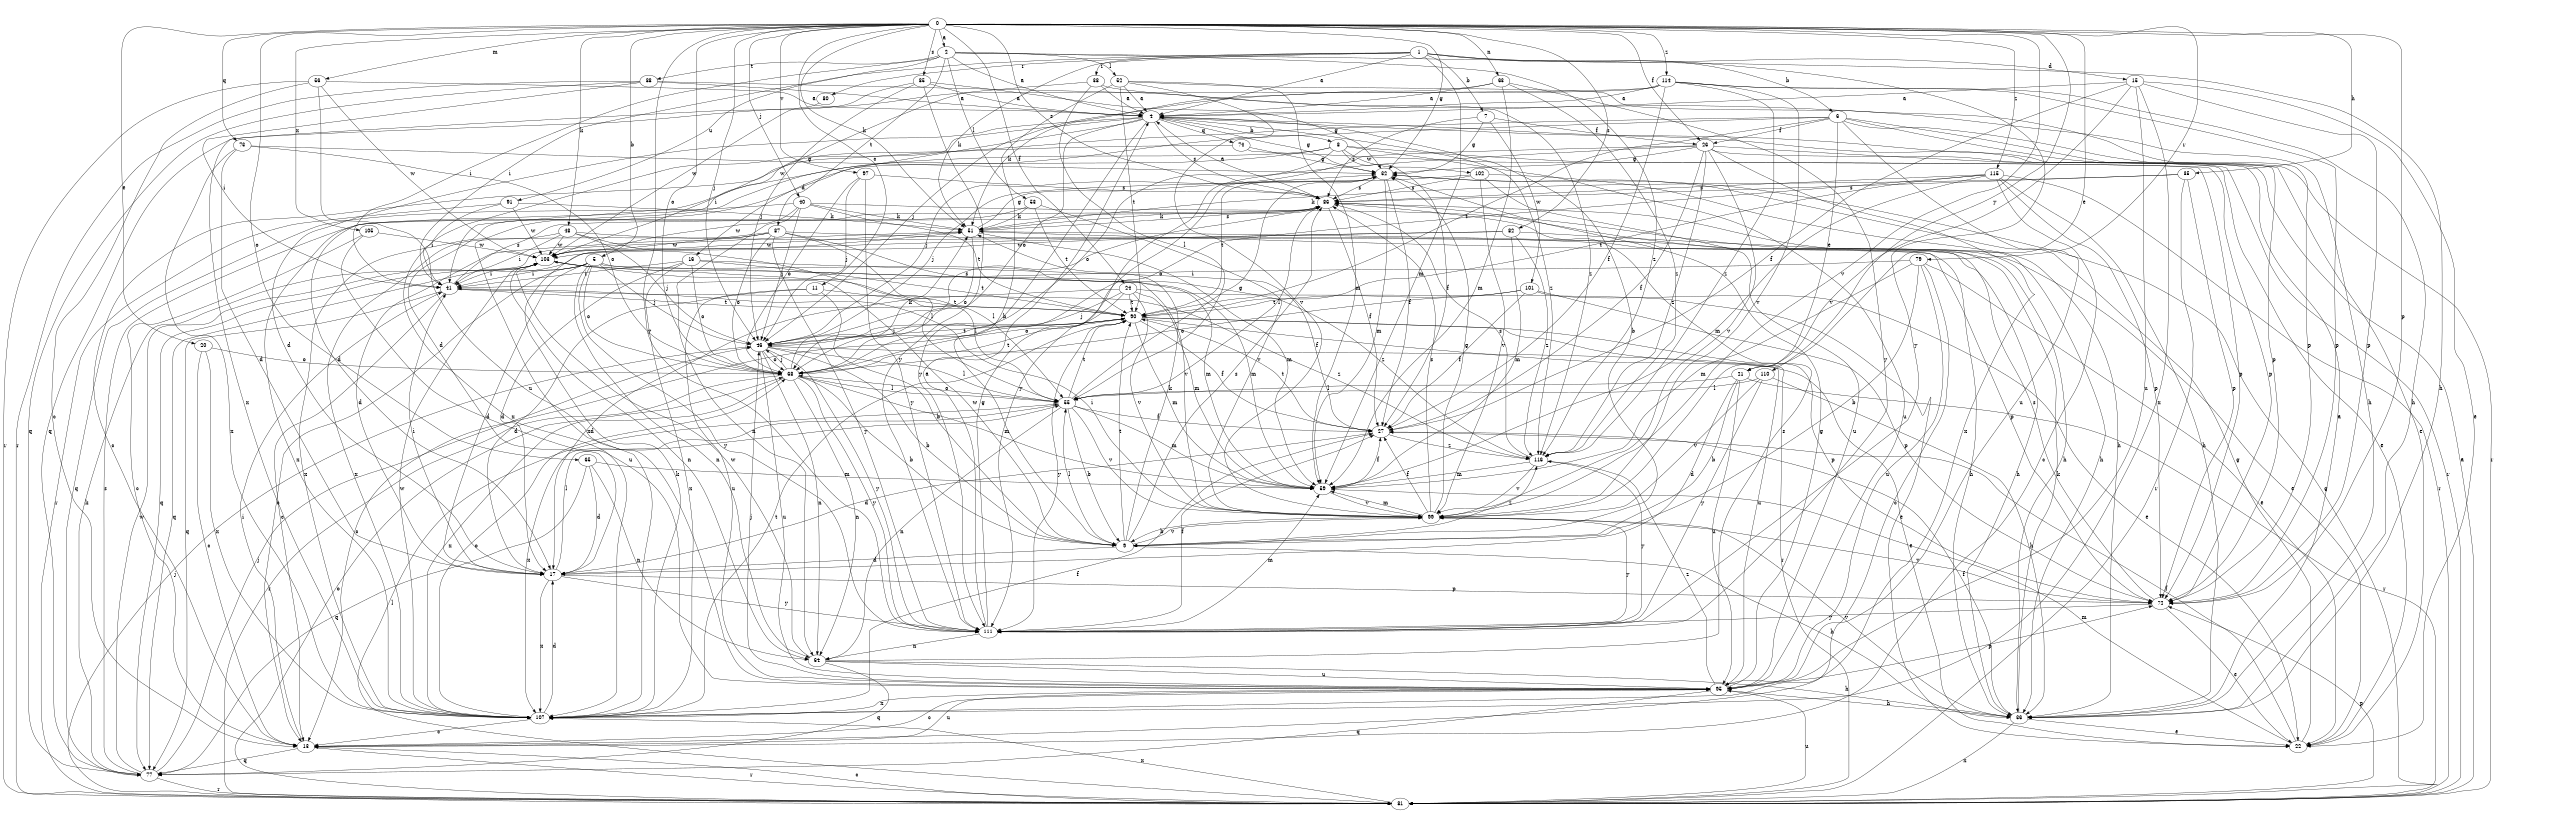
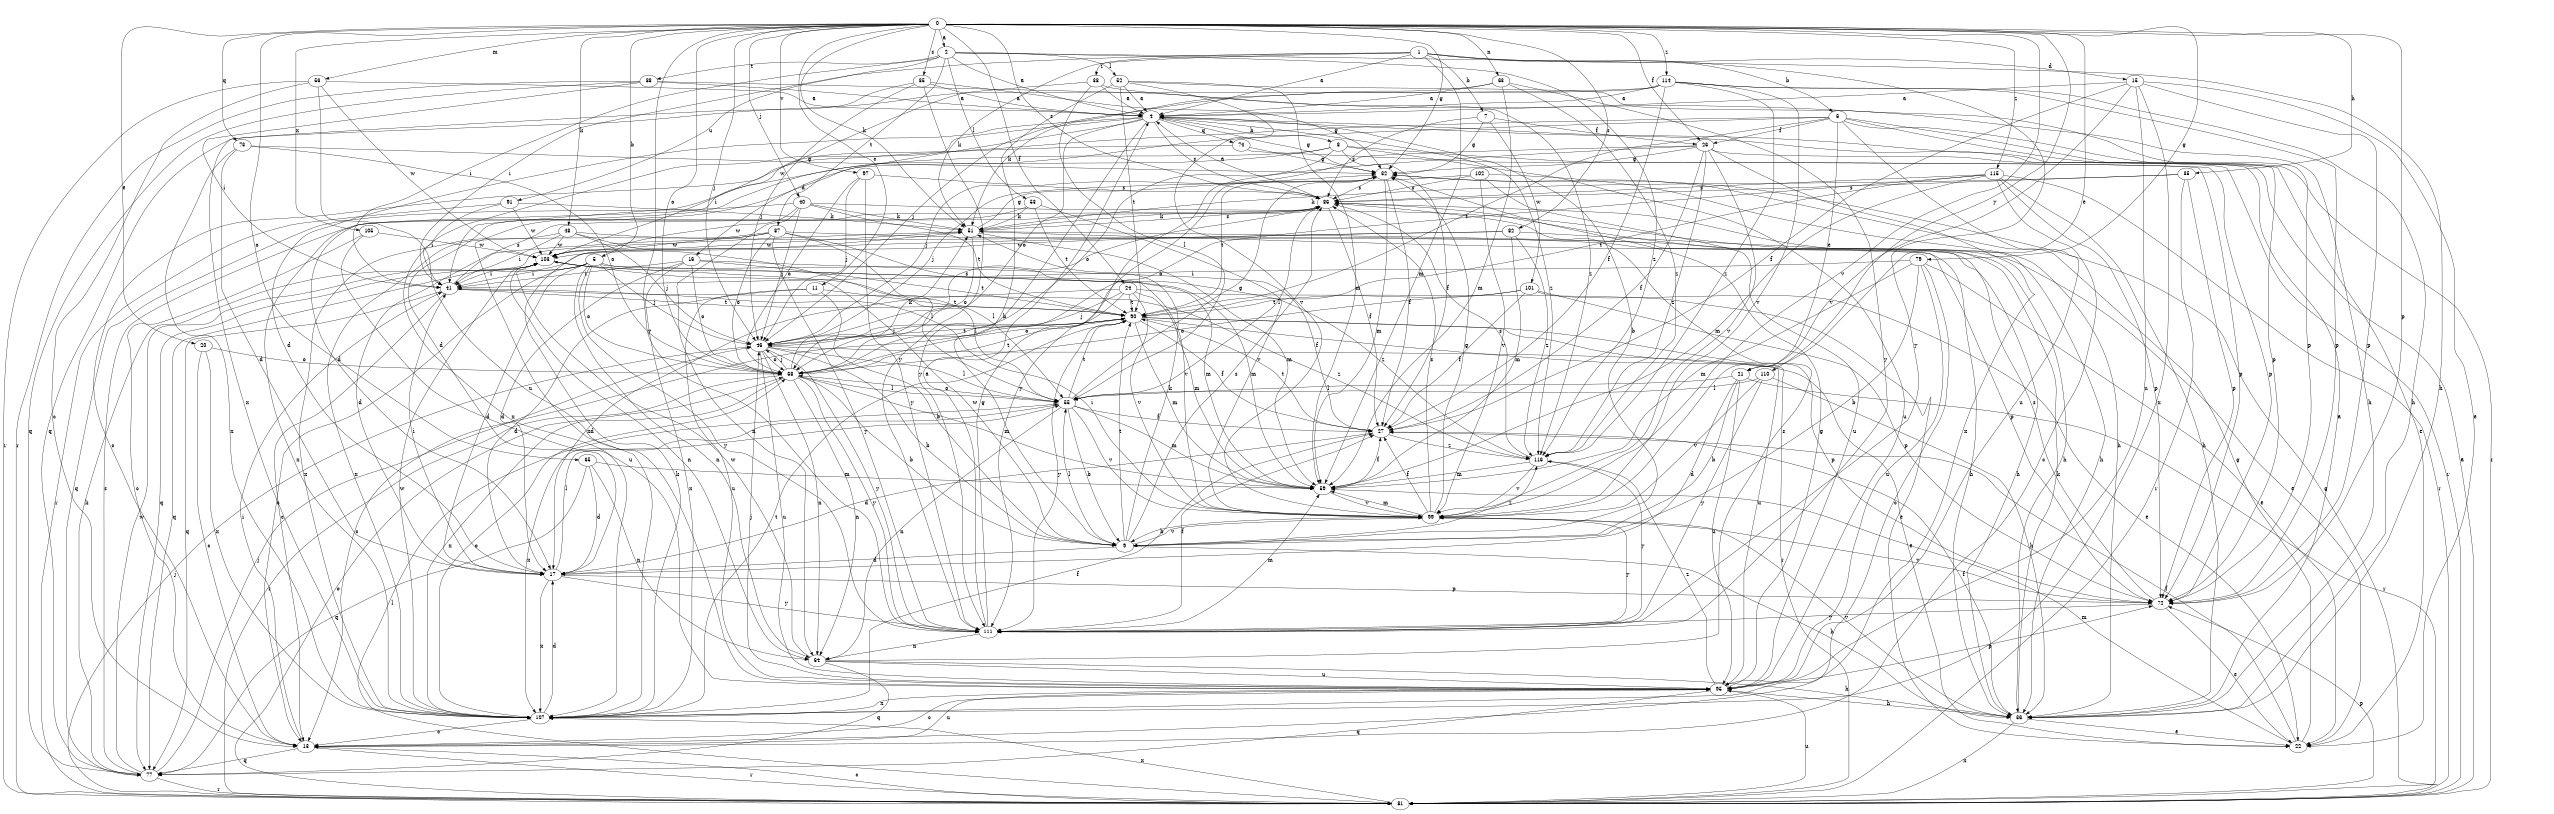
node "80": removed
edge "0" -> "79": label "r" -> "g"
edge "8" -> "102": removed, label "w"
edge "26" -> "22": removed, label "e"
